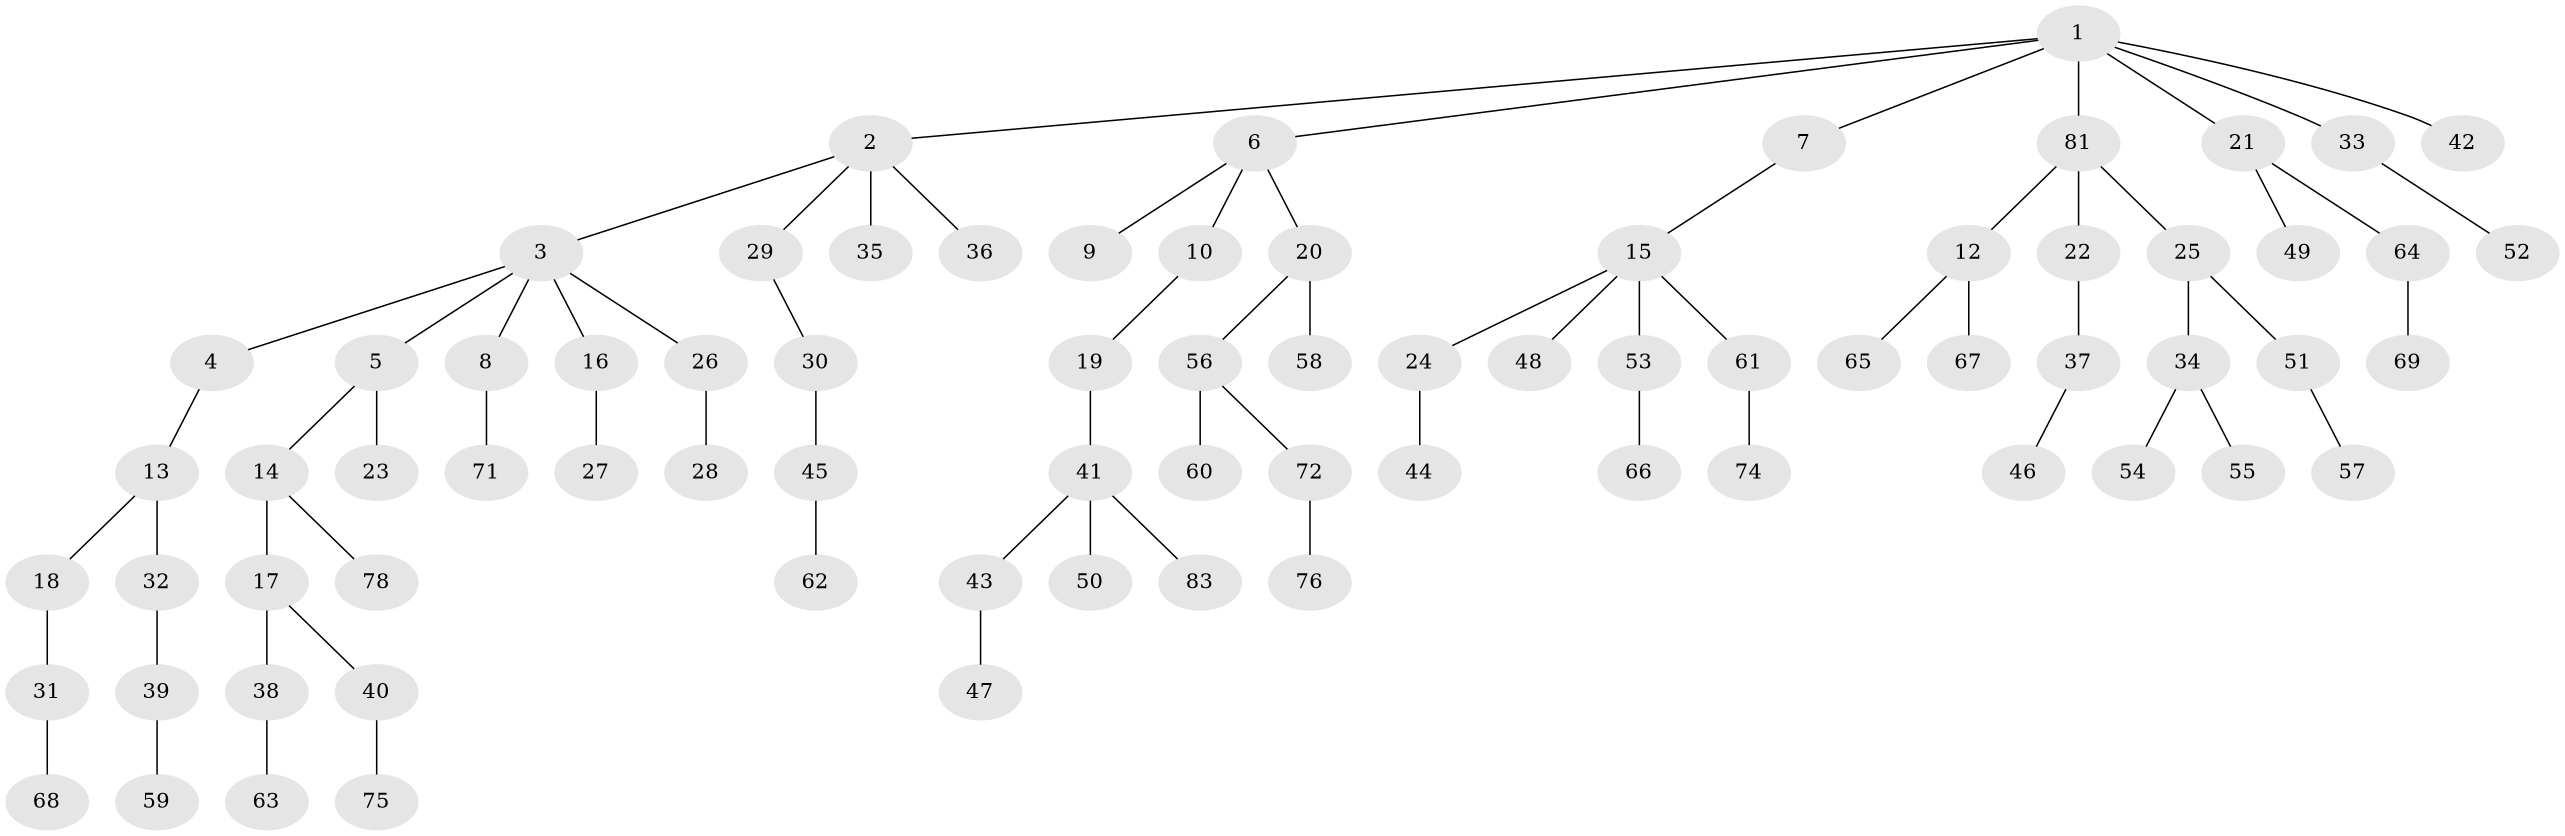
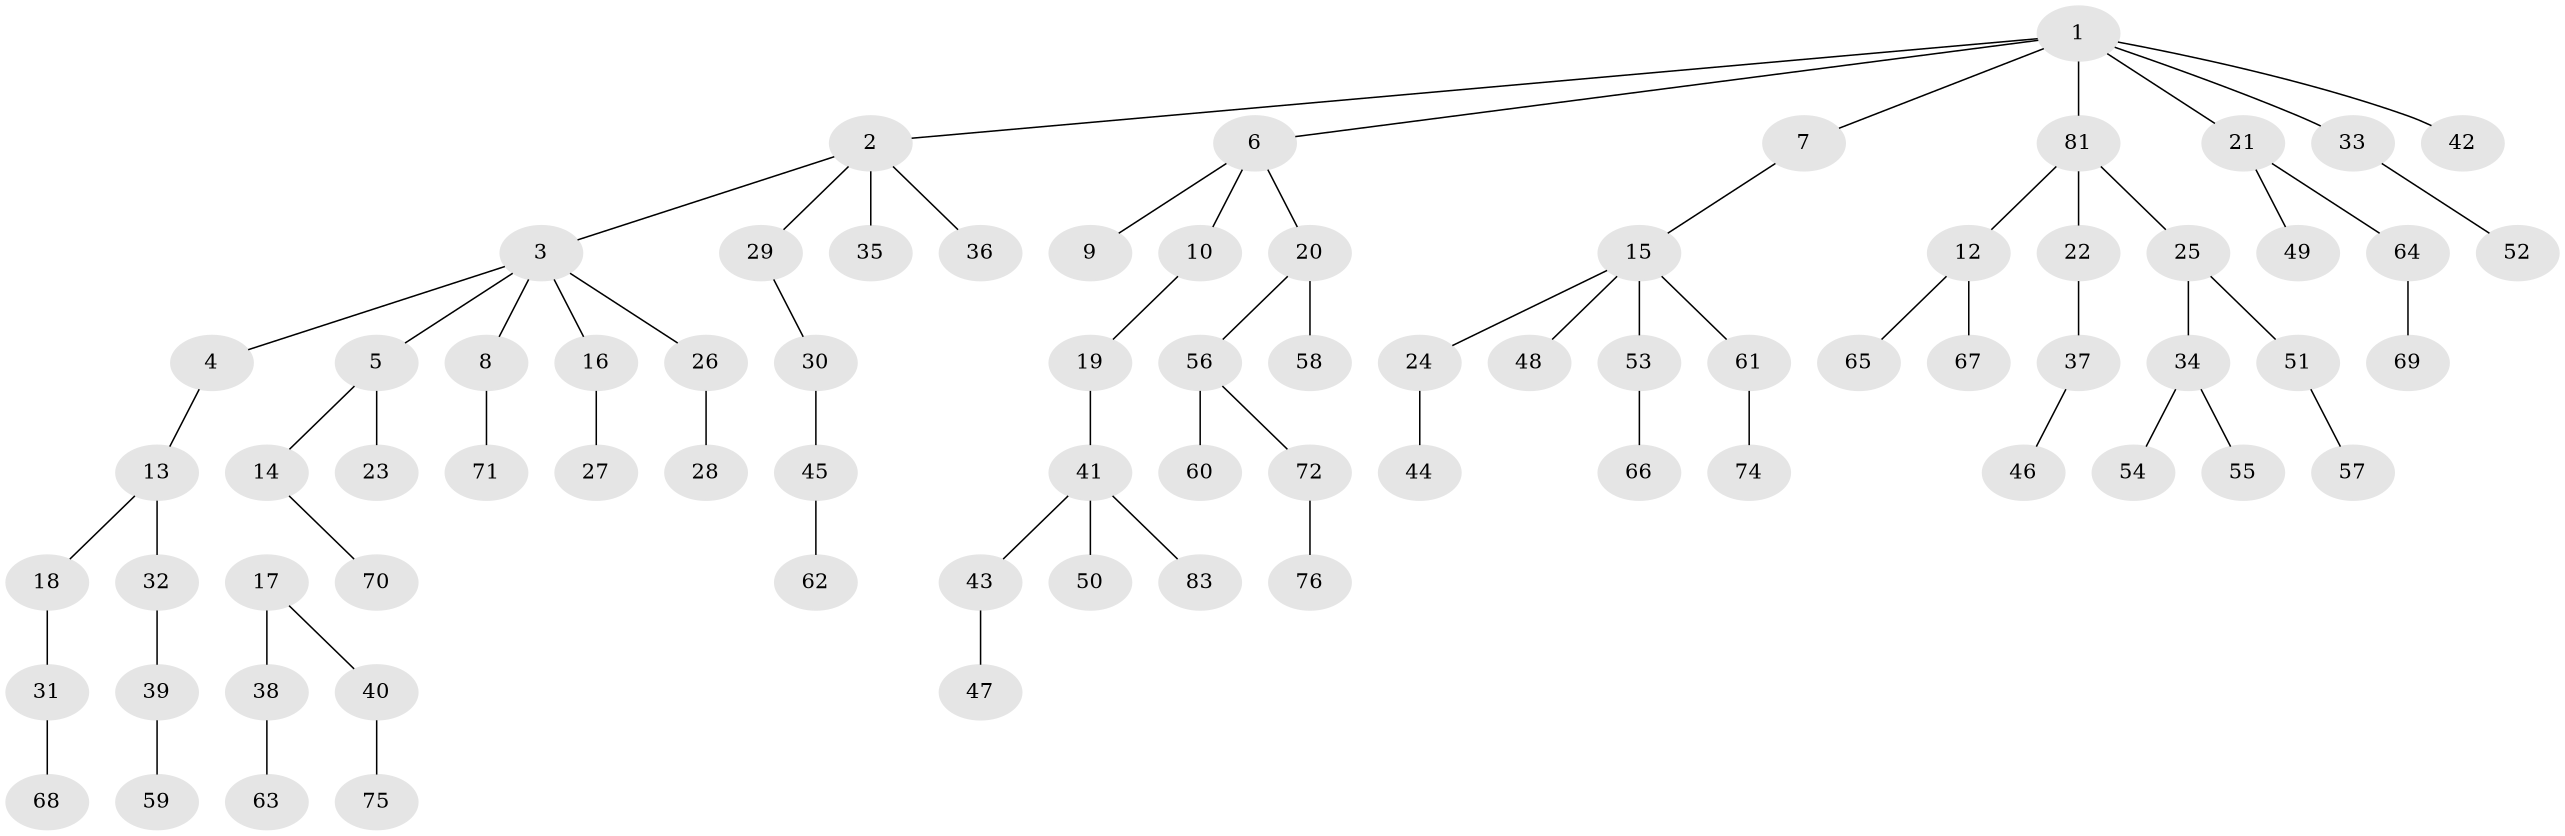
edge "14" -- "17": removed
node "78": label "78" -> "70"
